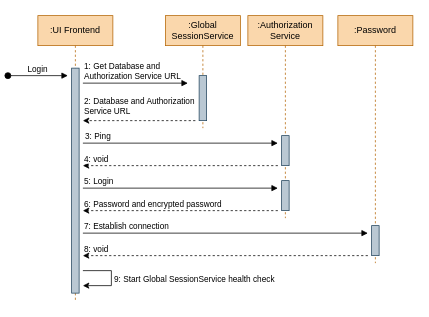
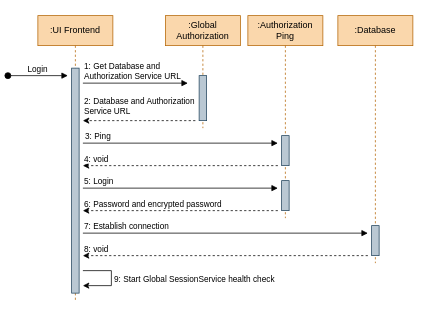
node ":Global SessionService": label ":Global SessionService" -> ":Global Authorization"
node ":Authorization Service": label ":Authorization Service" -> ":Authorization Ping"
node ":Password": label ":Password" -> ":Database"
